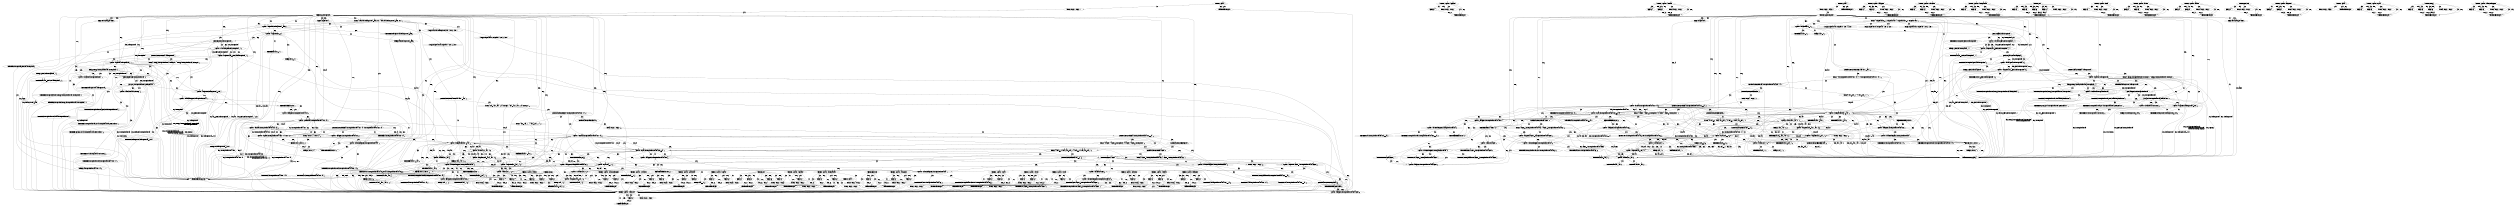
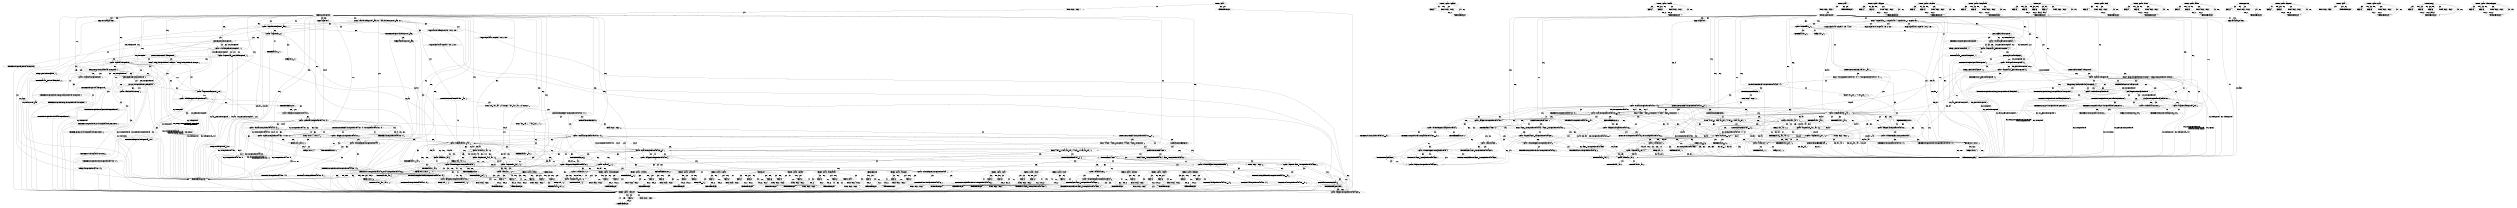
edge "(<operator>.assignment,intel_regs_sorted = false)" -> "(LITERAL,false,intel_regs_sorted = false)": now "(IDENTIFIER,intel_regs_sorted,intel_regs_sorted = false)" -> "(LITERAL,false,intel_regs_sorted = false)"
edge "(<operator>.greaterThan,insn_regs_intel_sorted[0].insn > id)" -> "(IDENTIFIER,id,insn_regs_intel_sorted[last].insn < id)": now "(<operator>.greaterThan,insn_regs_intel_sorted[0].insn > id)" -> "(IDENTIFIER,id,insn_regs_intel_sorted[0].insn > id)"
